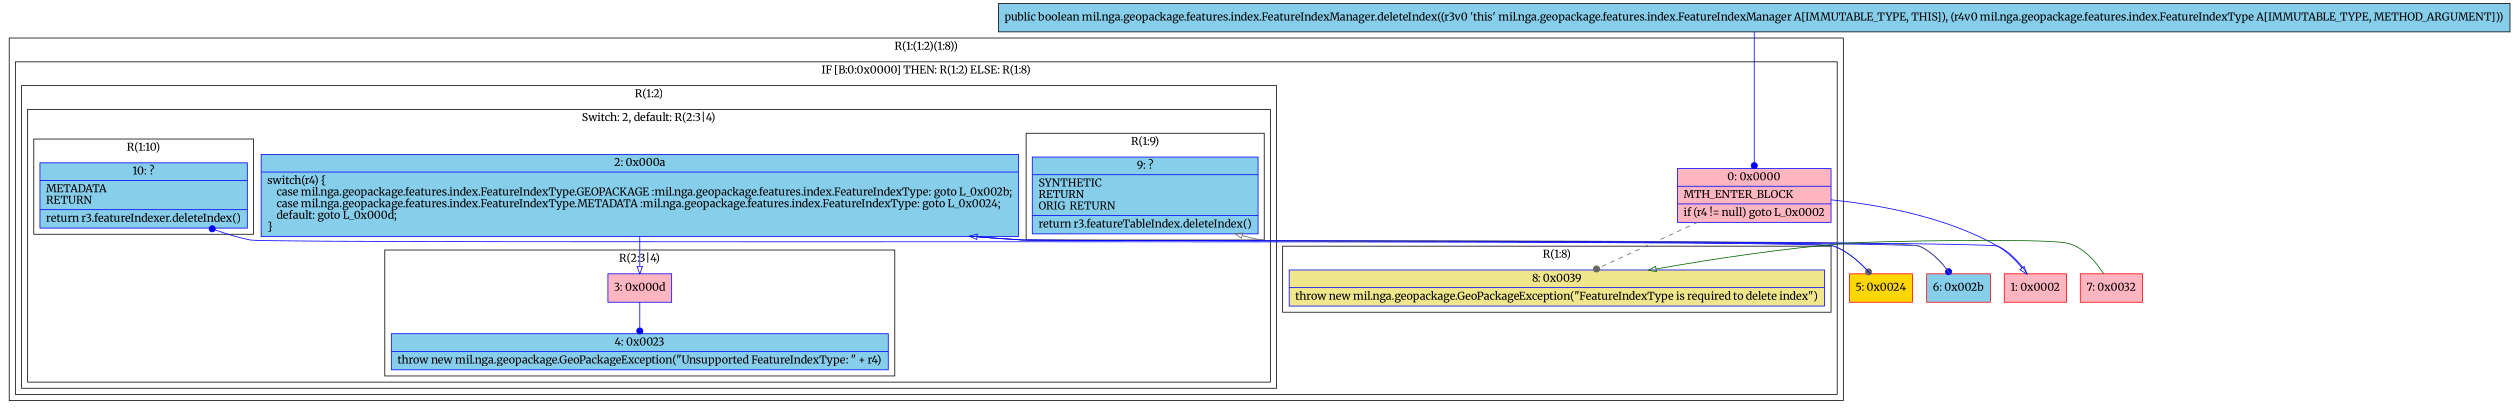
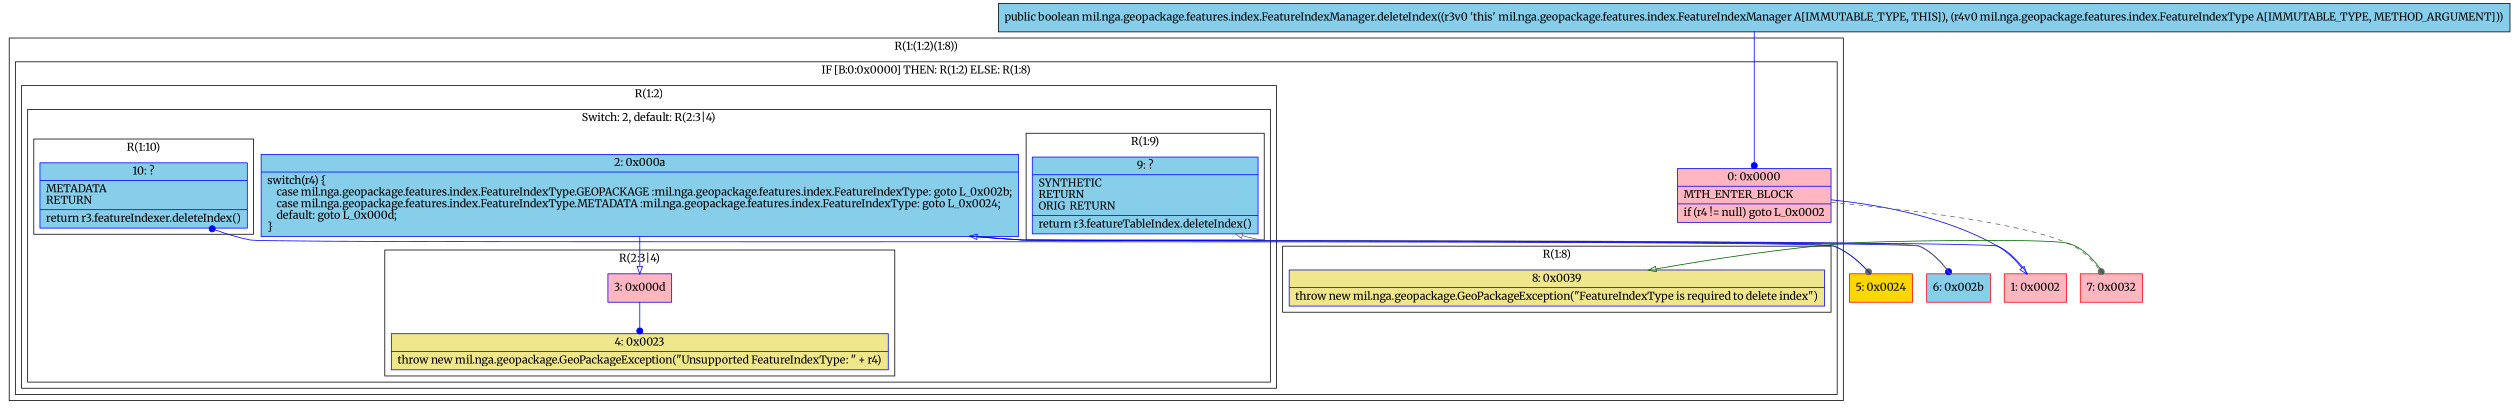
edge "0: 0x0000" -> "8: 0x0039": now "0: 0x0000" -> "7: 0x0032"
node "4: 0x0023": fillcolor skyblue -> khaki
